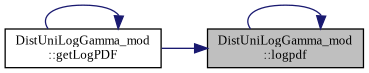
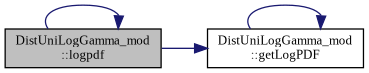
edge "DistUniLogGamma_mod ::getLogPDF" -> "DistUniLogGamma_mod ::logpdf": reversed
